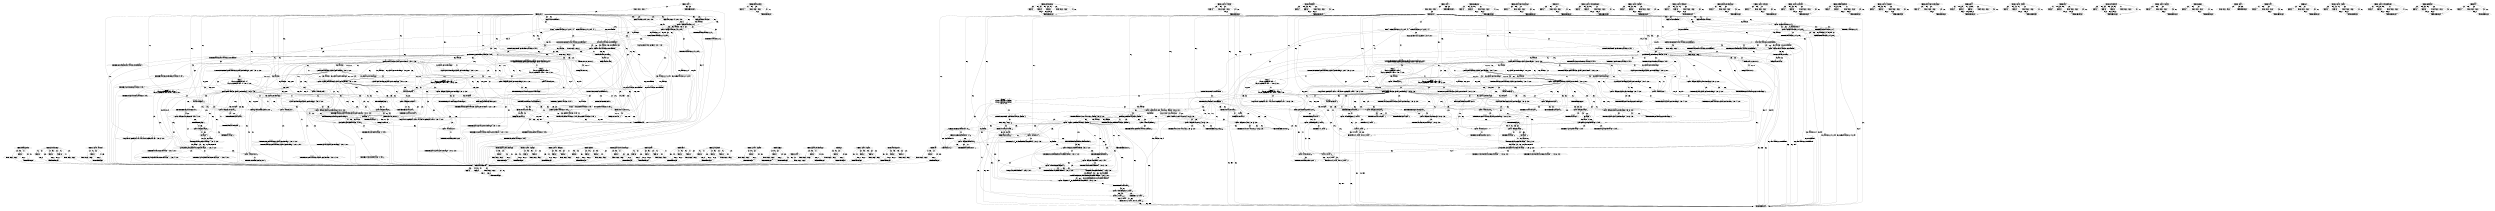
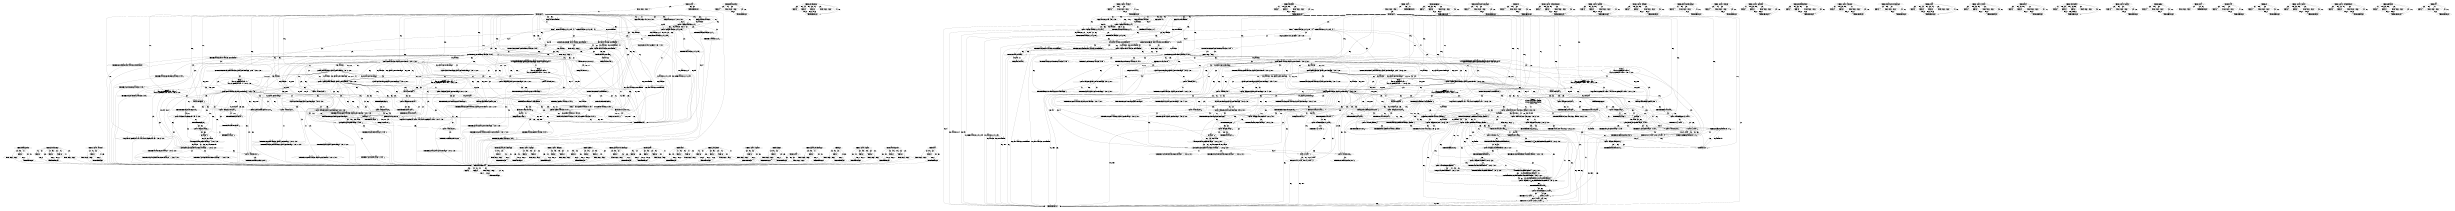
node "<(PARAM,base::string16* title)<SUB>3</SUB>>": added
node "(PARAM,GURL* url)": added
